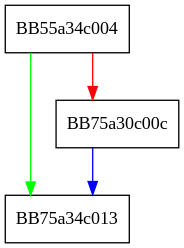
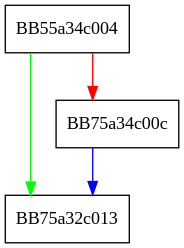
node "BB75a30c00c": label "BB75a30c00c" -> "BB75a34c00c"
node "BB75a34c013": label "BB75a34c013" -> "BB75a32c013"
